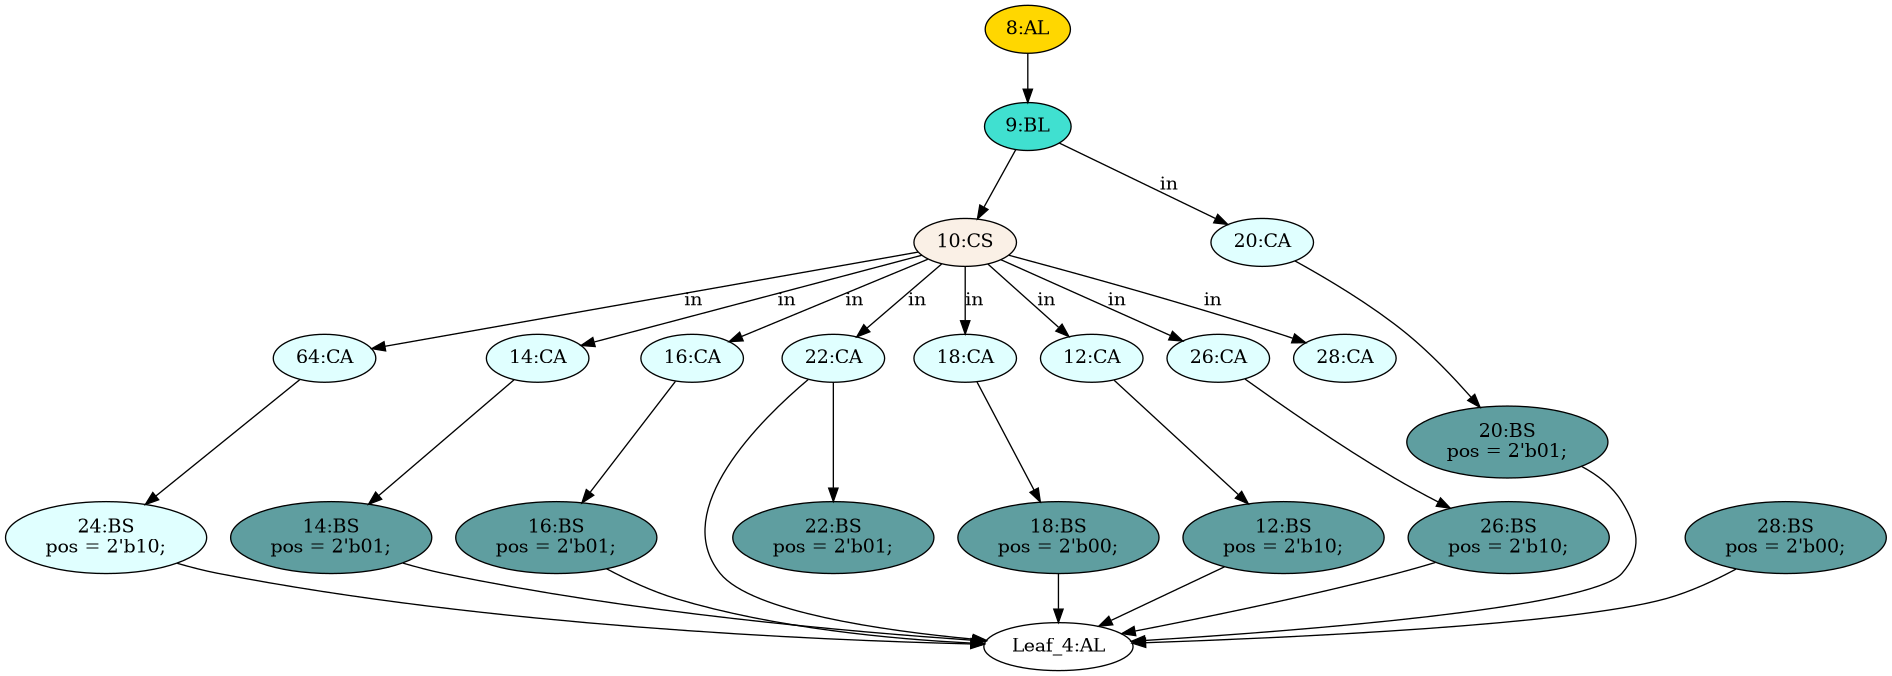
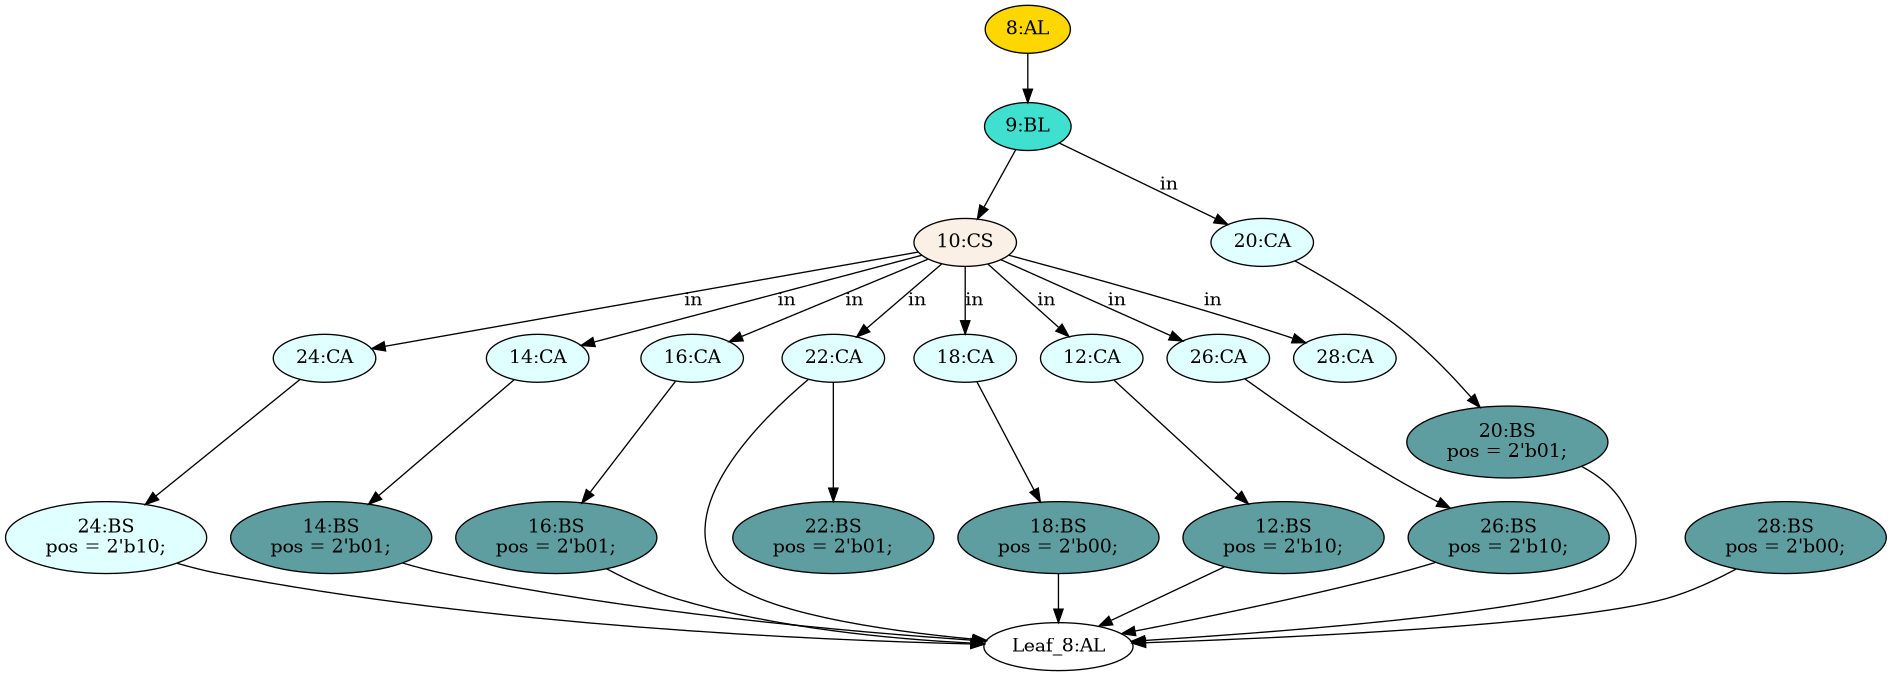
node "64:CA": label "64:CA" -> "24:CA"
node "Leaf_4:AL": label "Leaf_4:AL" -> "Leaf_8:AL"
